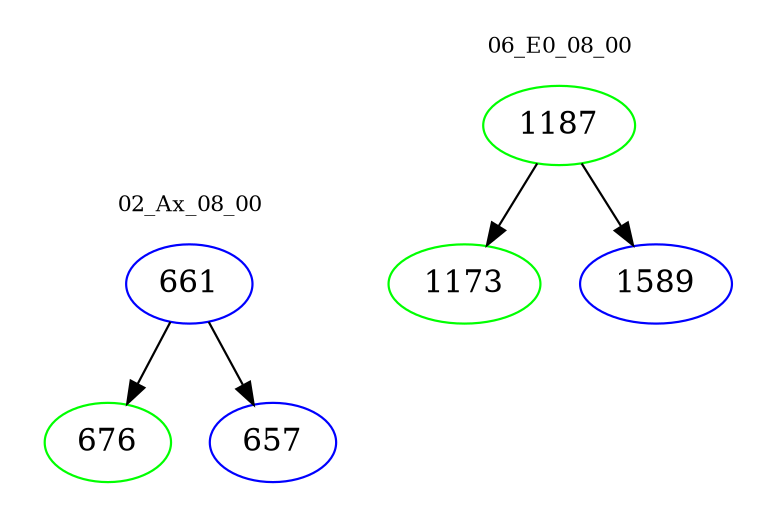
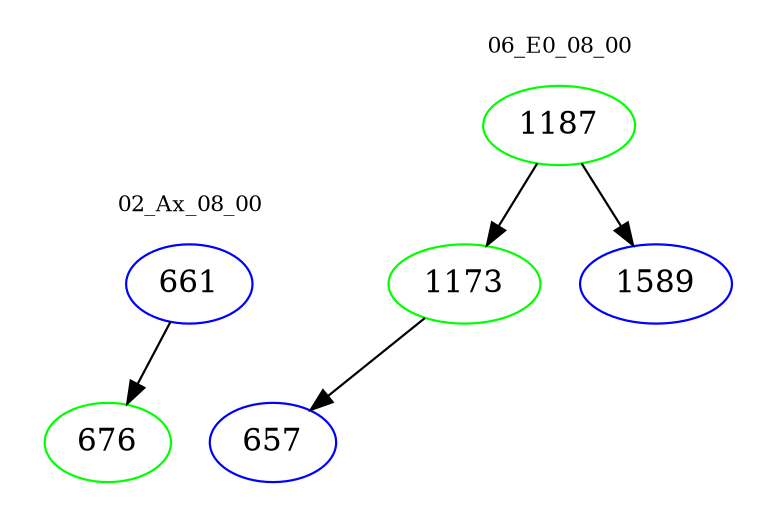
edge "661" -> "657": now "1173" -> "657"
